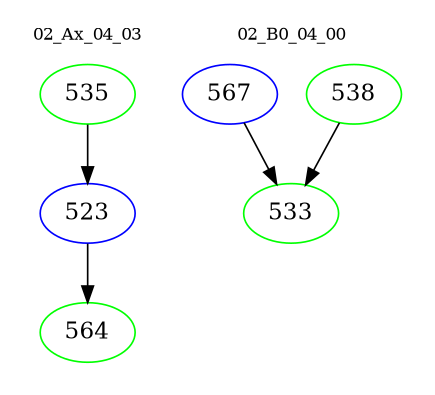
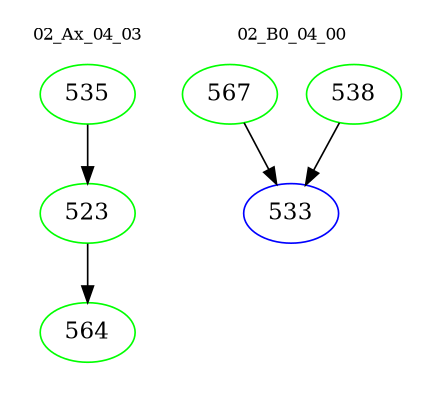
node "567": color blue -> green
node "523": color blue -> green
node "533": color green -> blue
